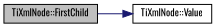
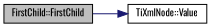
node "TiXmlNode::FirstChild": label "TiXmlNode::FirstChild" -> "FirstChild::FirstChild"
